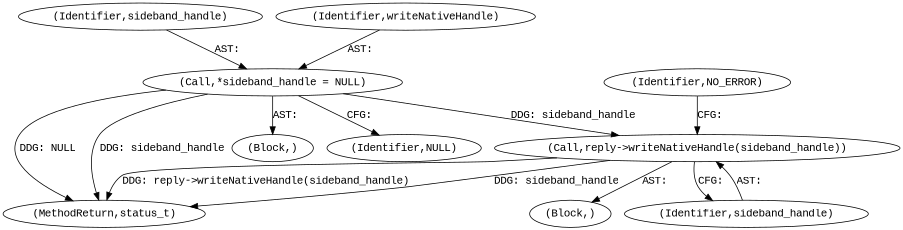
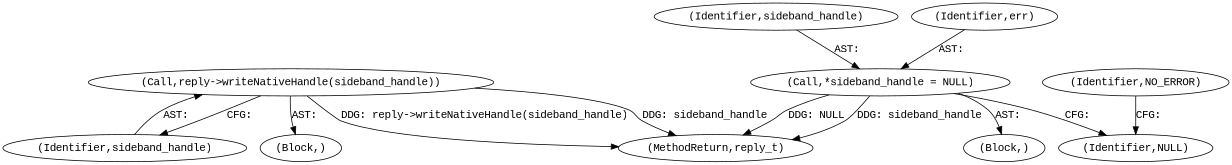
node "(Identifier,writeNativeHandle)": label "(Identifier,writeNativeHandle)" -> "(Identifier,err)"
edge "(Identifier,NO_ERROR)" -> "(Call,reply->writeNativeHandle(sideband_handle))": now "(Identifier,NO_ERROR)" -> "(Identifier,NULL)"
edge "(Call,*sideband_handle = NULL)" -> "(Call,reply->writeNativeHandle(sideband_handle))": removed, label "DDG: sideband_handle"
node "(MethodReturn,status_t)": label "(MethodReturn,status_t)" -> "(MethodReturn,reply_t)"
